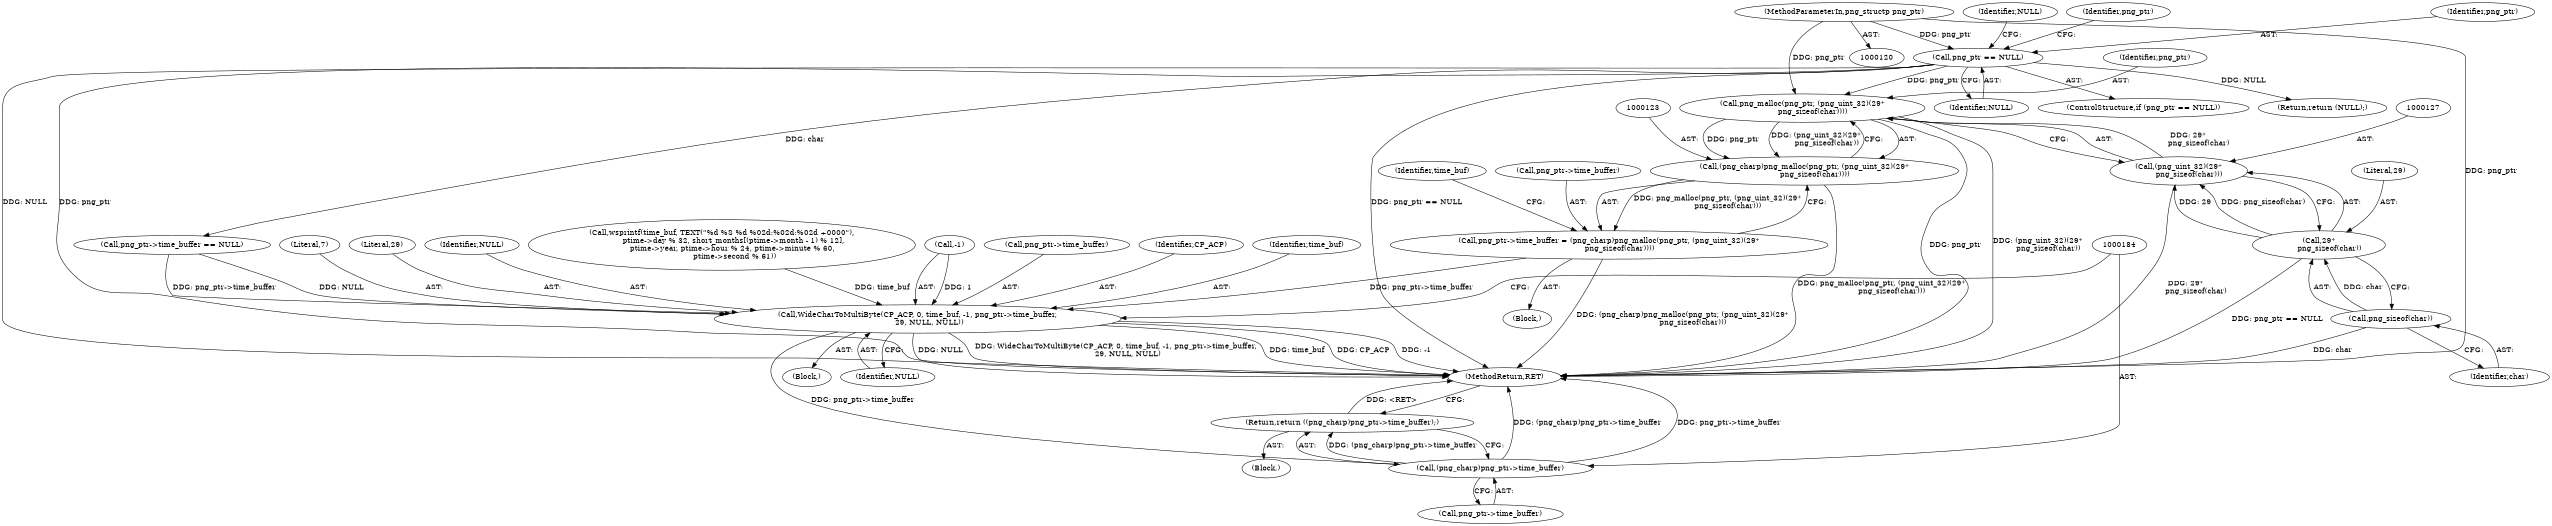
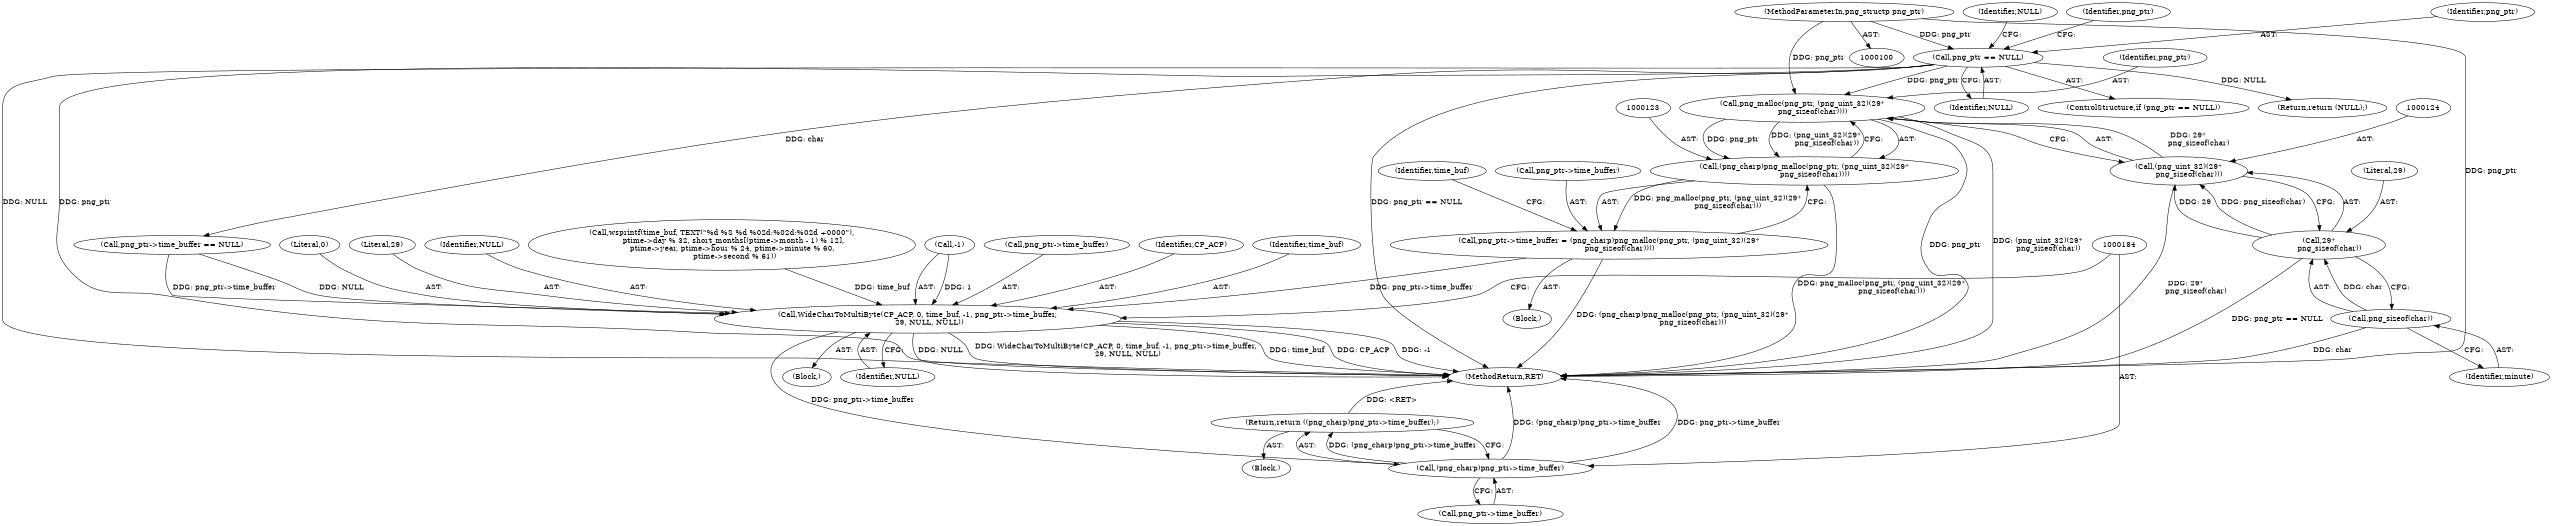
node "1000120": label "1000120" -> "1000100"
node "1000127": label "1000127" -> "1000124"
node "(Literal,7)": label "(Literal,7)" -> "(Literal,0)"
node "(Identifier,char)": label "(Identifier,char)" -> "(Identifier,minute)"
edge "(MethodReturn,RET)" -> "(Return,return ((png_charp)png_ptr->time_buffer);)": removed, label "CFG:"
